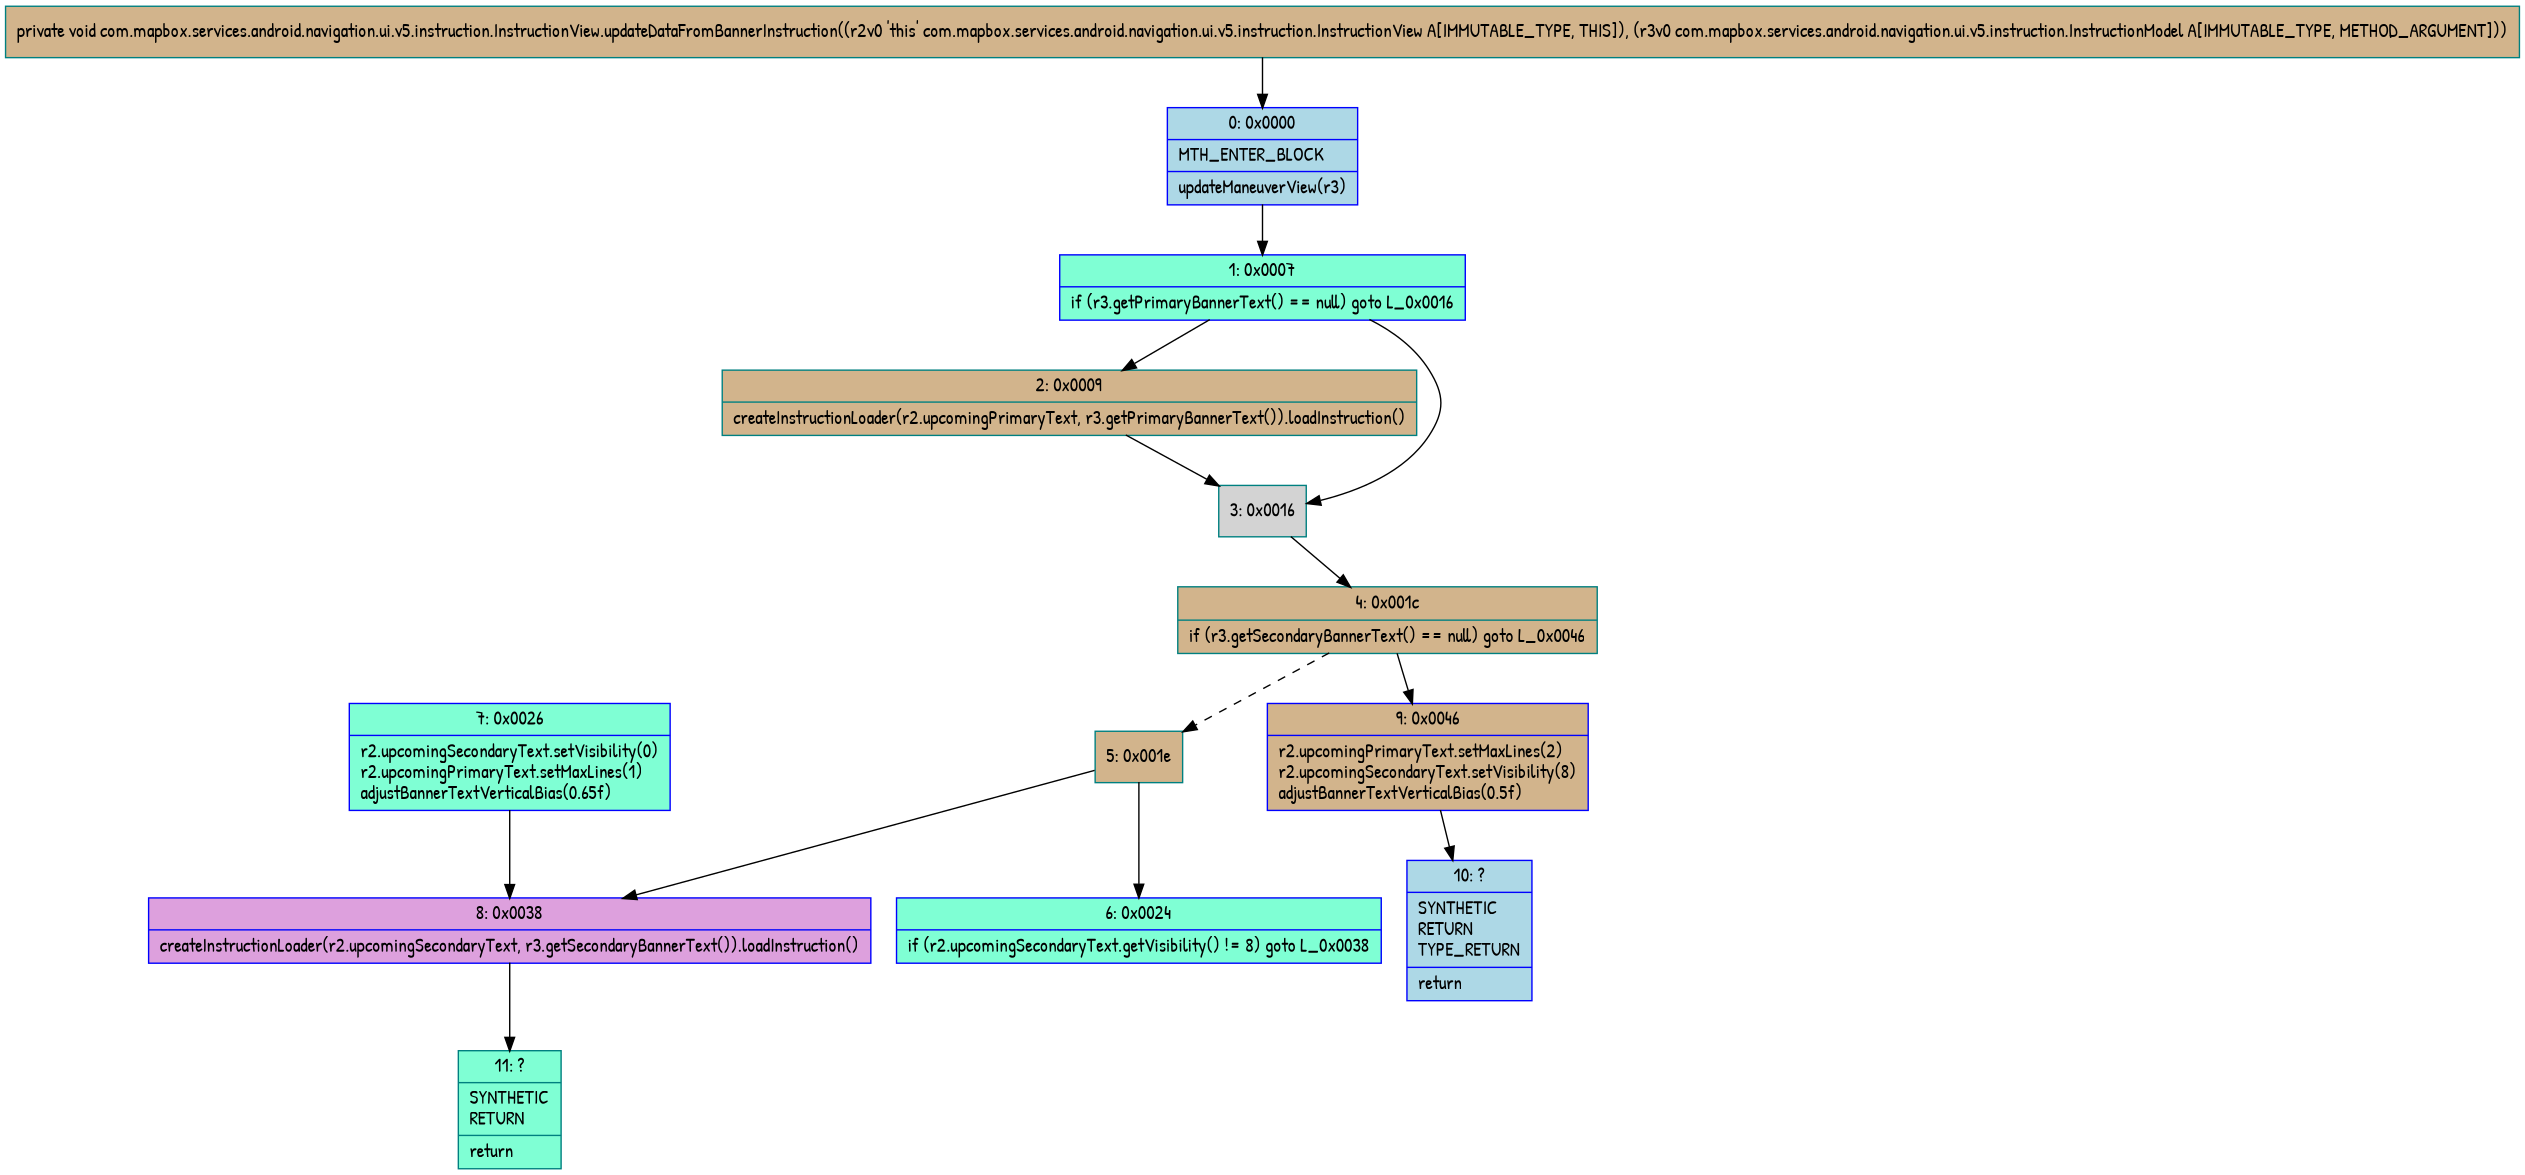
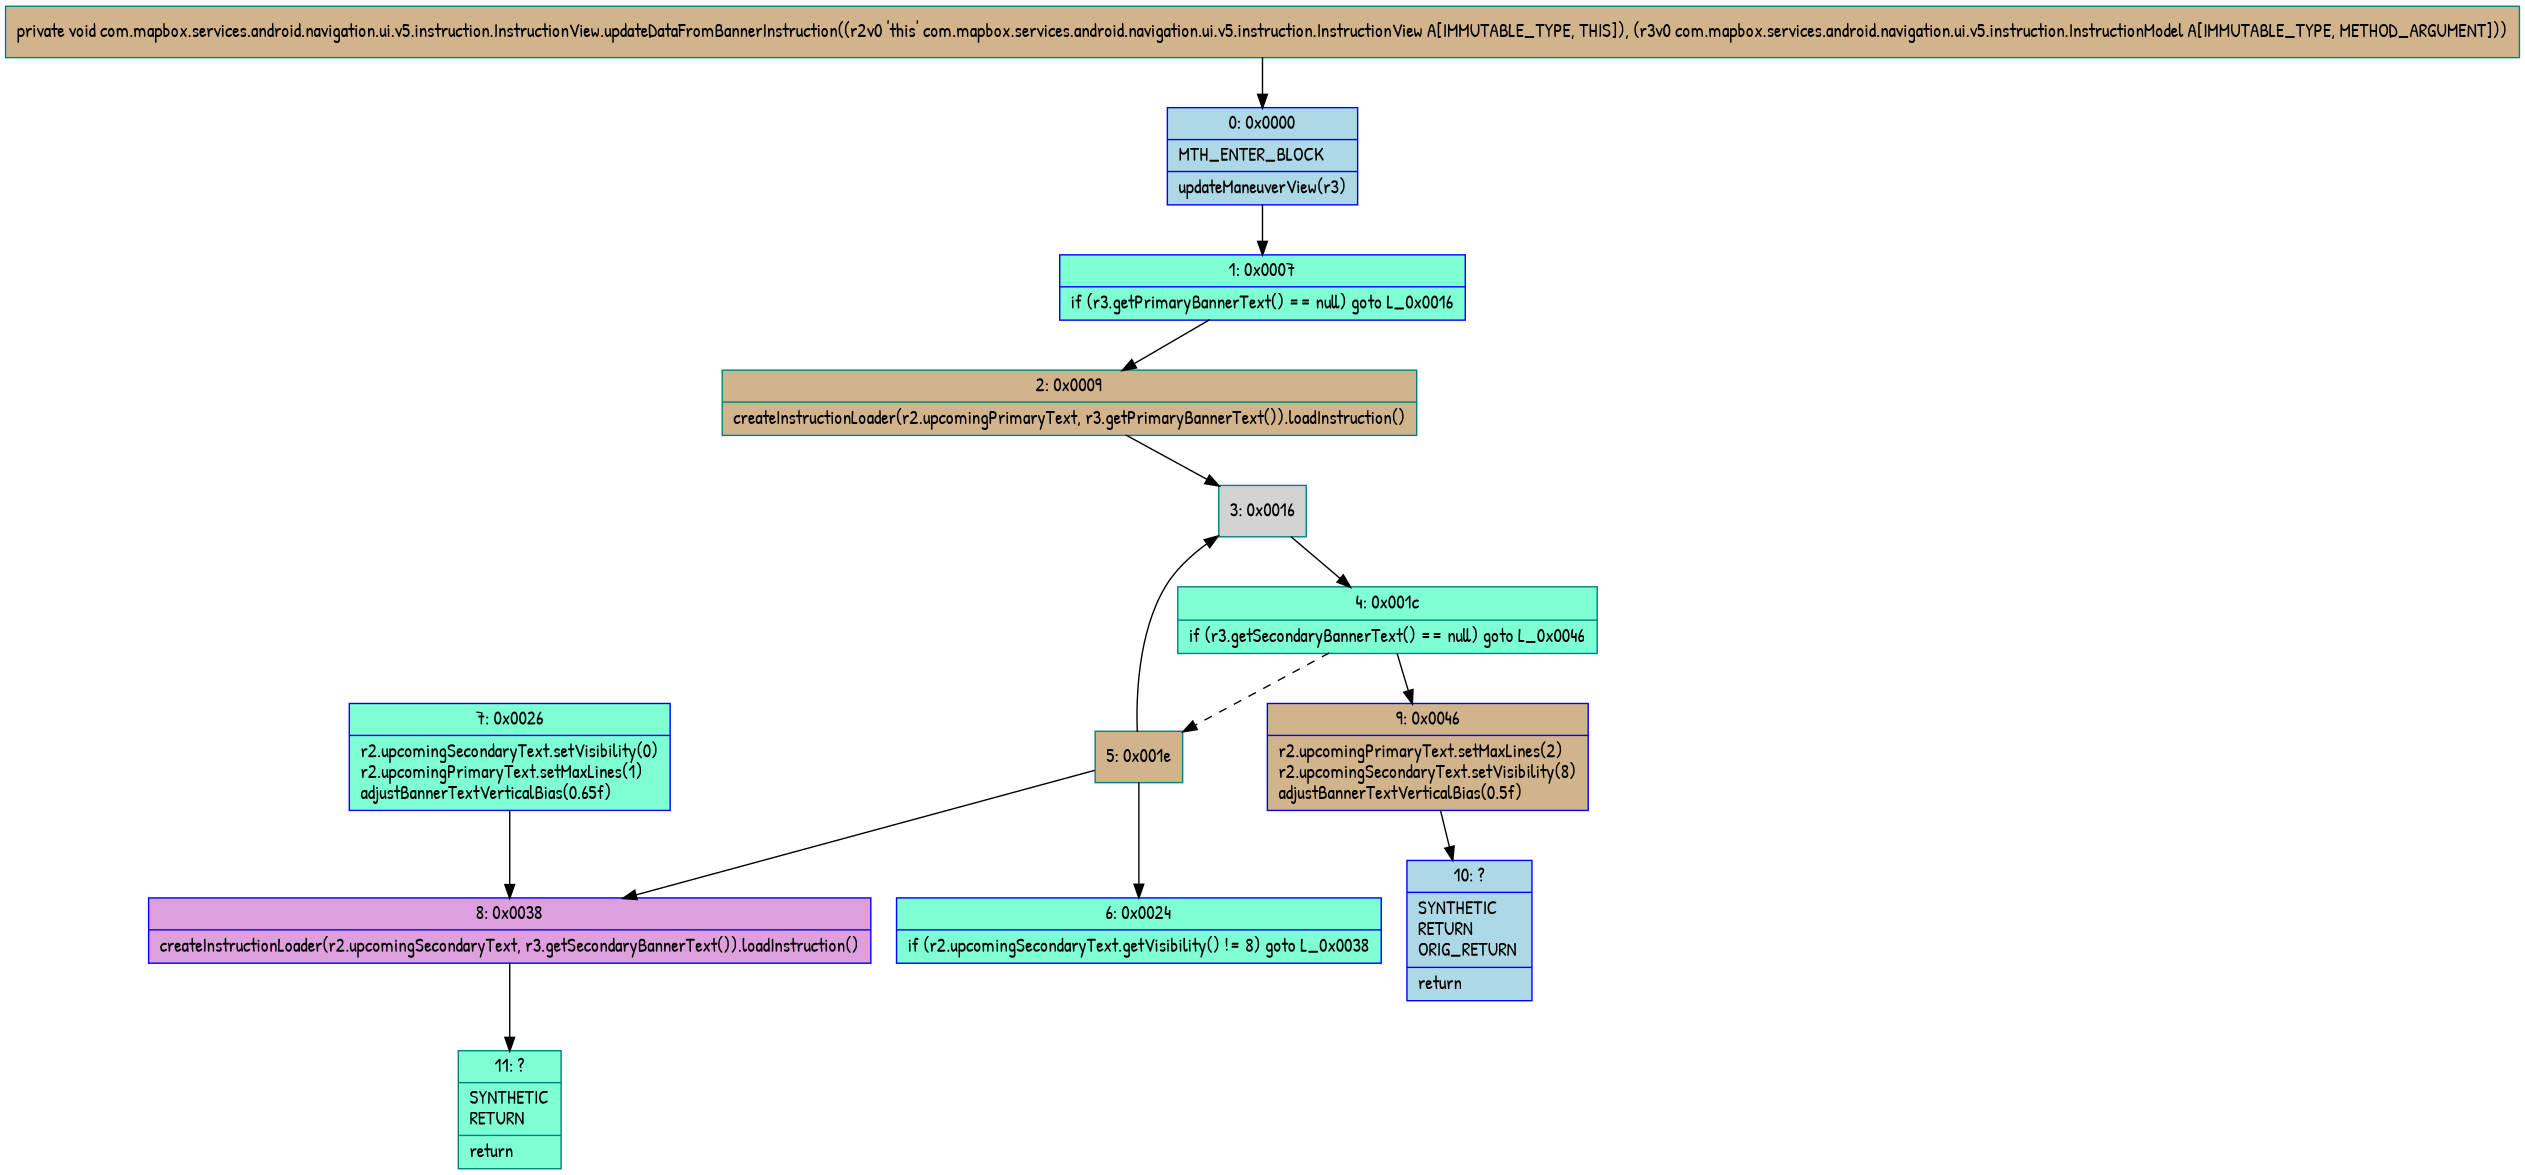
edge "1: 0x0007" -> "3: 0x0016": now "5: 0x001e" -> "3: 0x0016"
node "4: 0x001c": fillcolor tan -> aquamarine
node "10: ?": text "TYPE_RETURN" -> "ORIG_RETURN"
